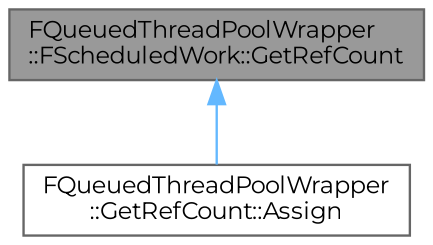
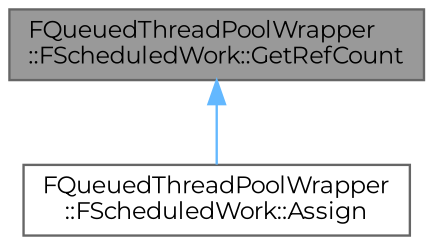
node "FQueuedThreadPoolWrapper ::GetRefCount::Assign": label "FQueuedThreadPoolWrapper ::GetRefCount::Assign" -> "FQueuedThreadPoolWrapper ::FScheduledWork::Assign"
